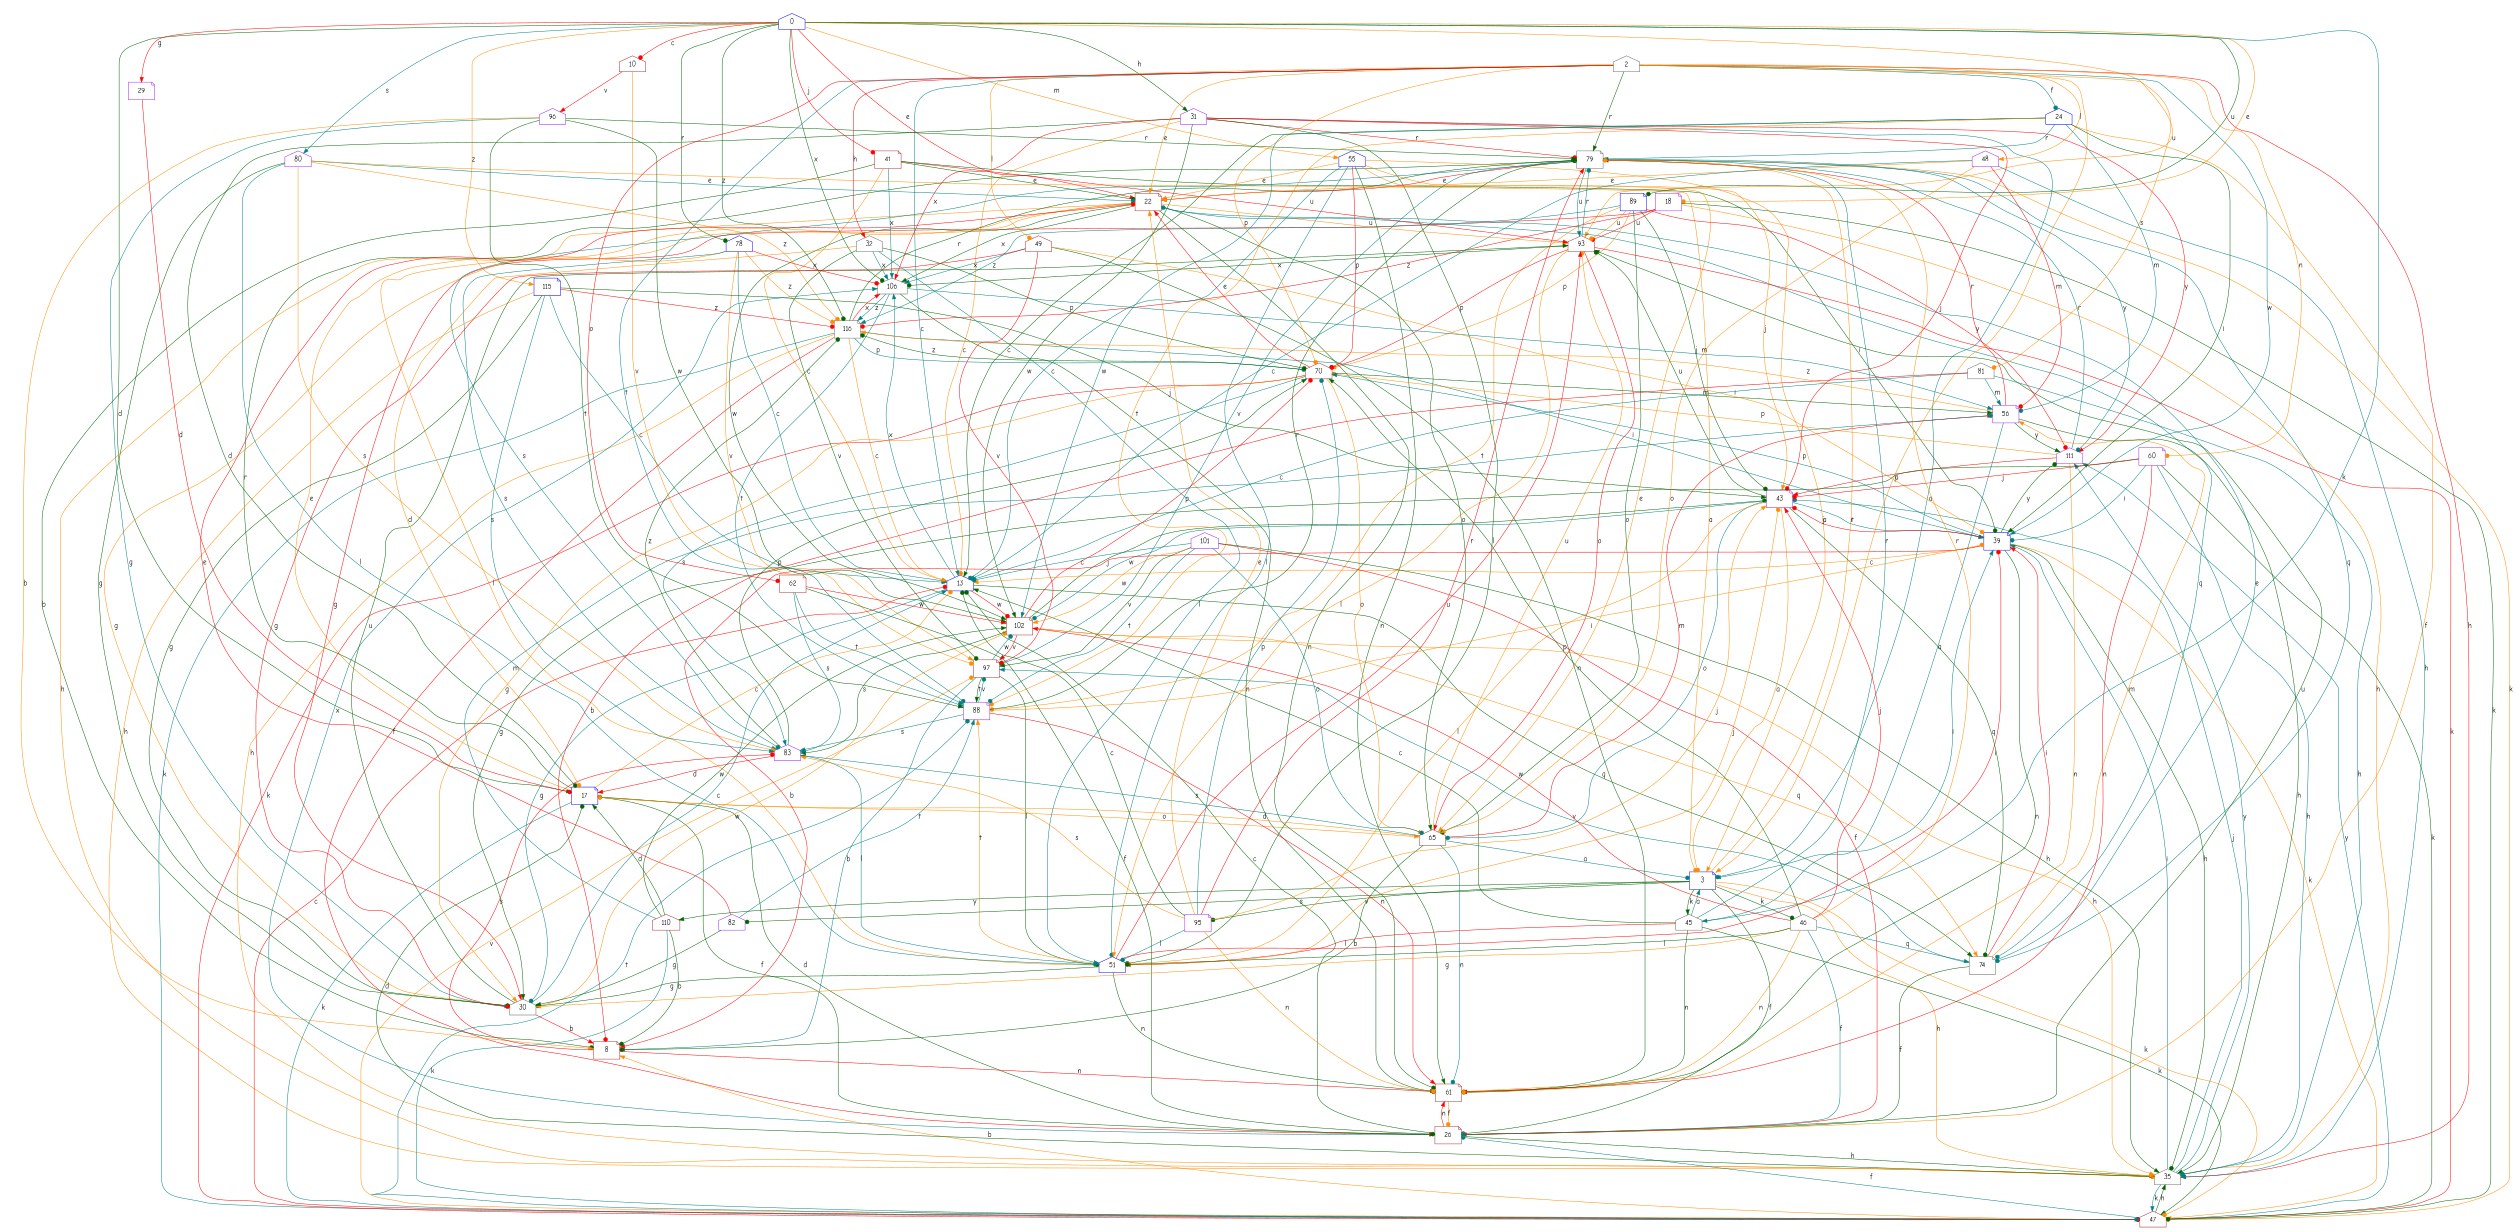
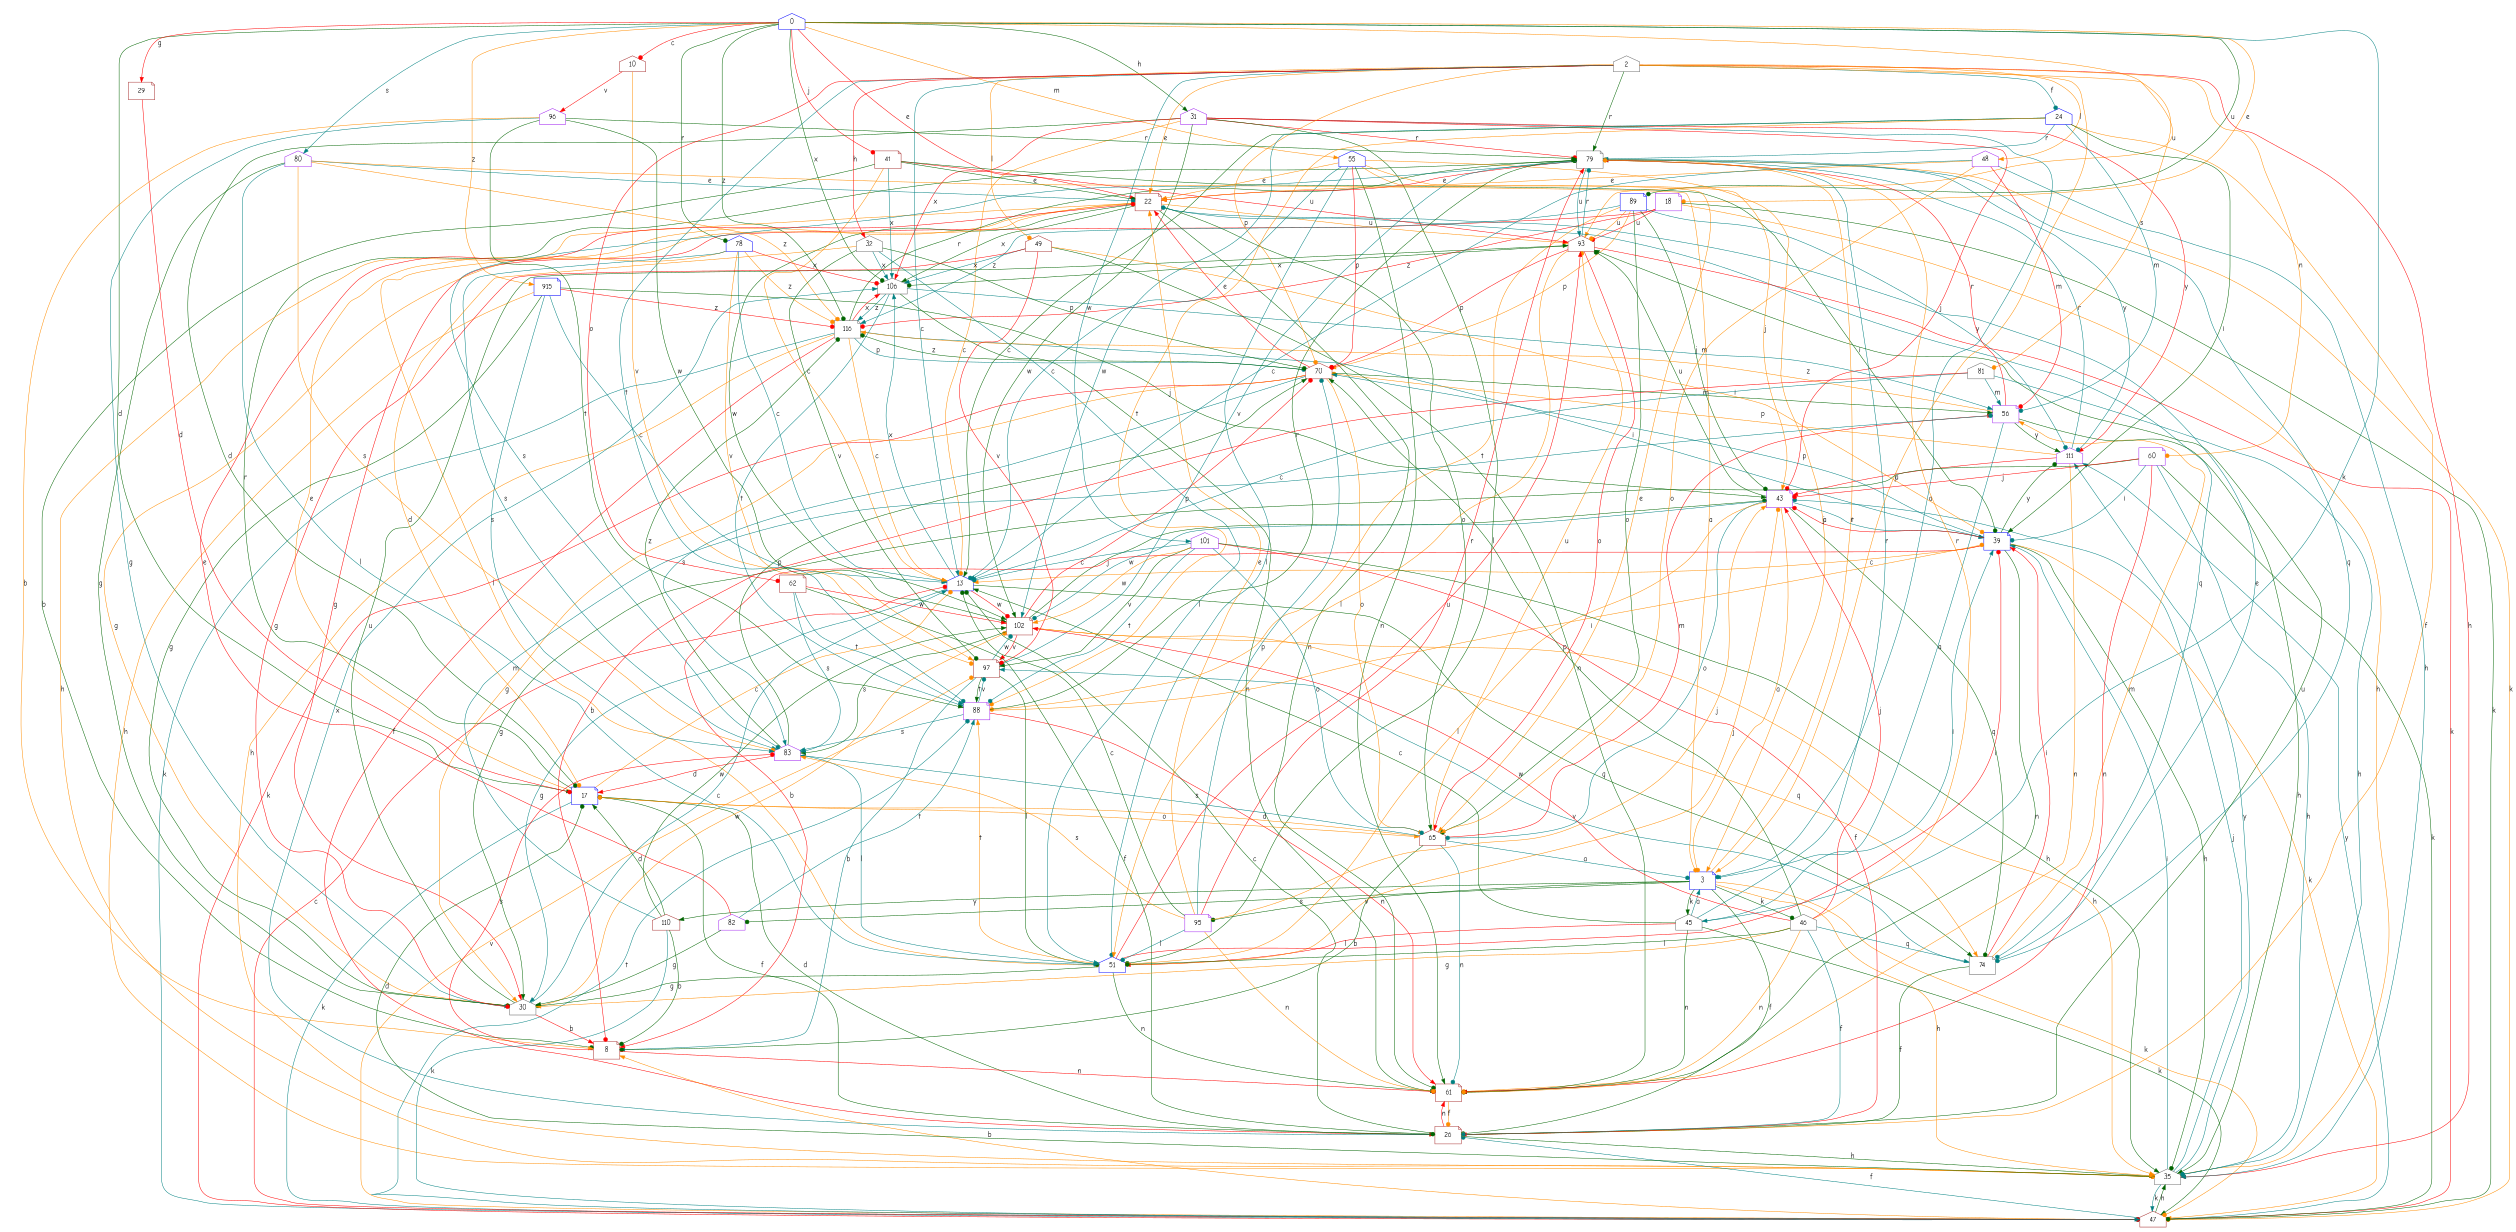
node "29": color purple -> brown
edge "2" -> "39": now "2" -> "101"
edge "89" -> "111": color red -> teal
node "115": label "115" -> "915"
edge "13" -> "30": arrowhead dot -> normal
